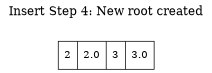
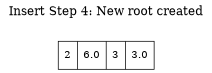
node "2": text "2.0" -> "6.0"
